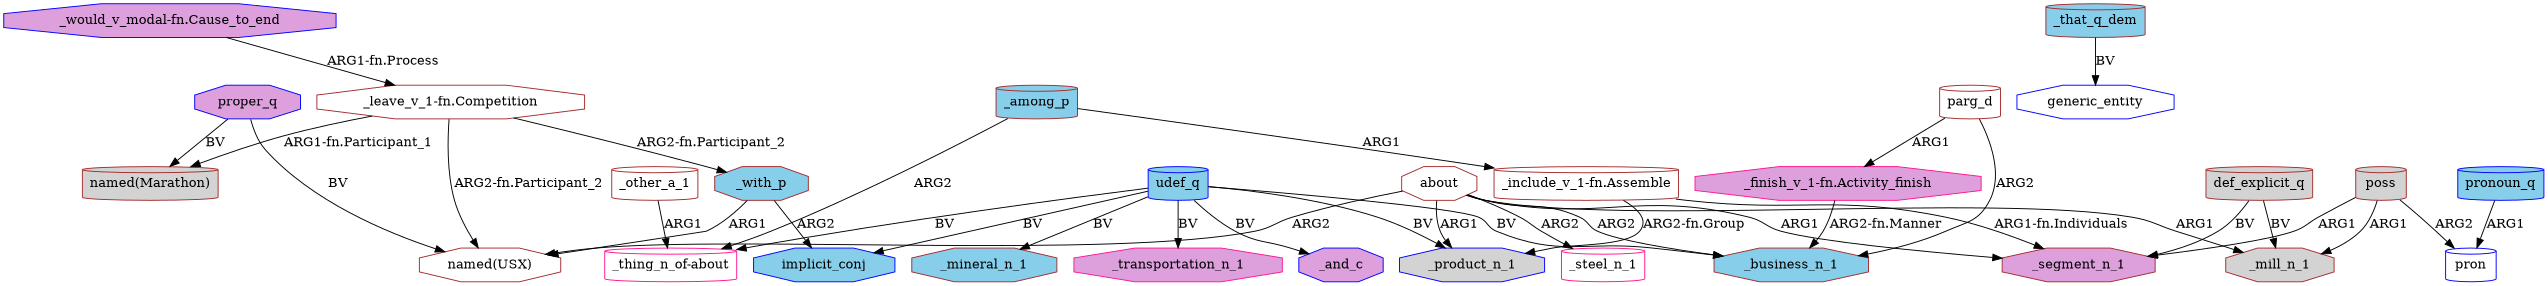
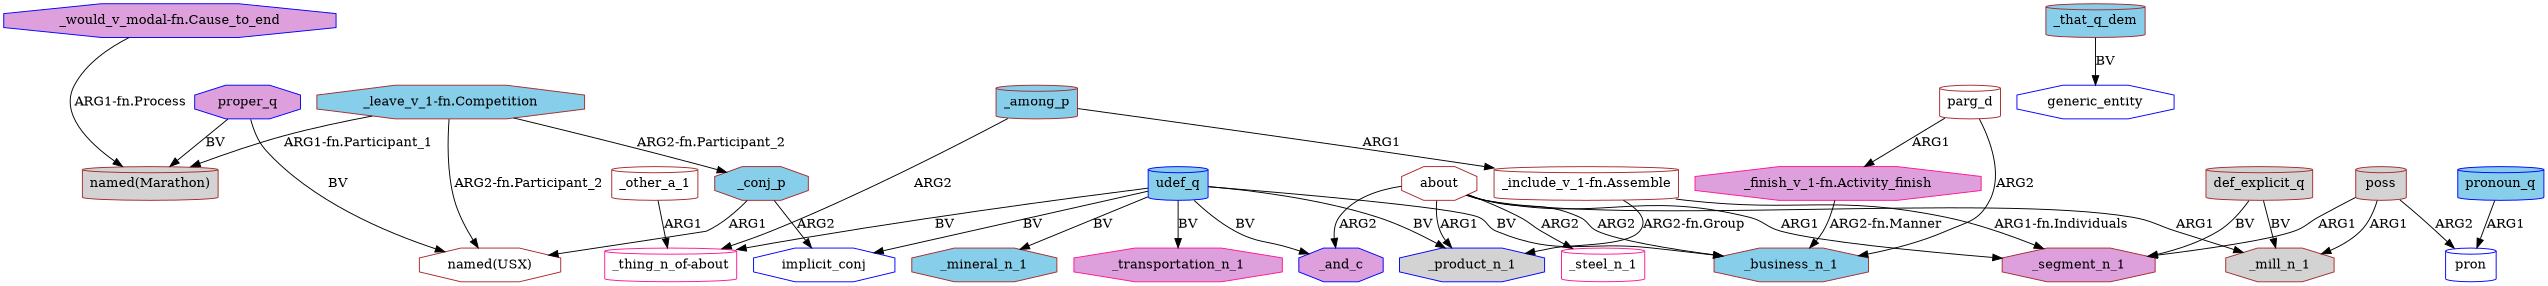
edge "_would_v_modal-fn.Cause_to_end" -> "_leave_v_1-fn.Competition": now "_would_v_modal-fn.Cause_to_end" -> "named(Marathon)"
node "_leave_v_1-fn.Competition": fillcolor white -> skyblue
node "_with_p": label "_with_p" -> "_conj_p"
edge "about" -> "named(USX)": now "about" -> "_and_c"
node "implicit_conj": fillcolor skyblue -> white
